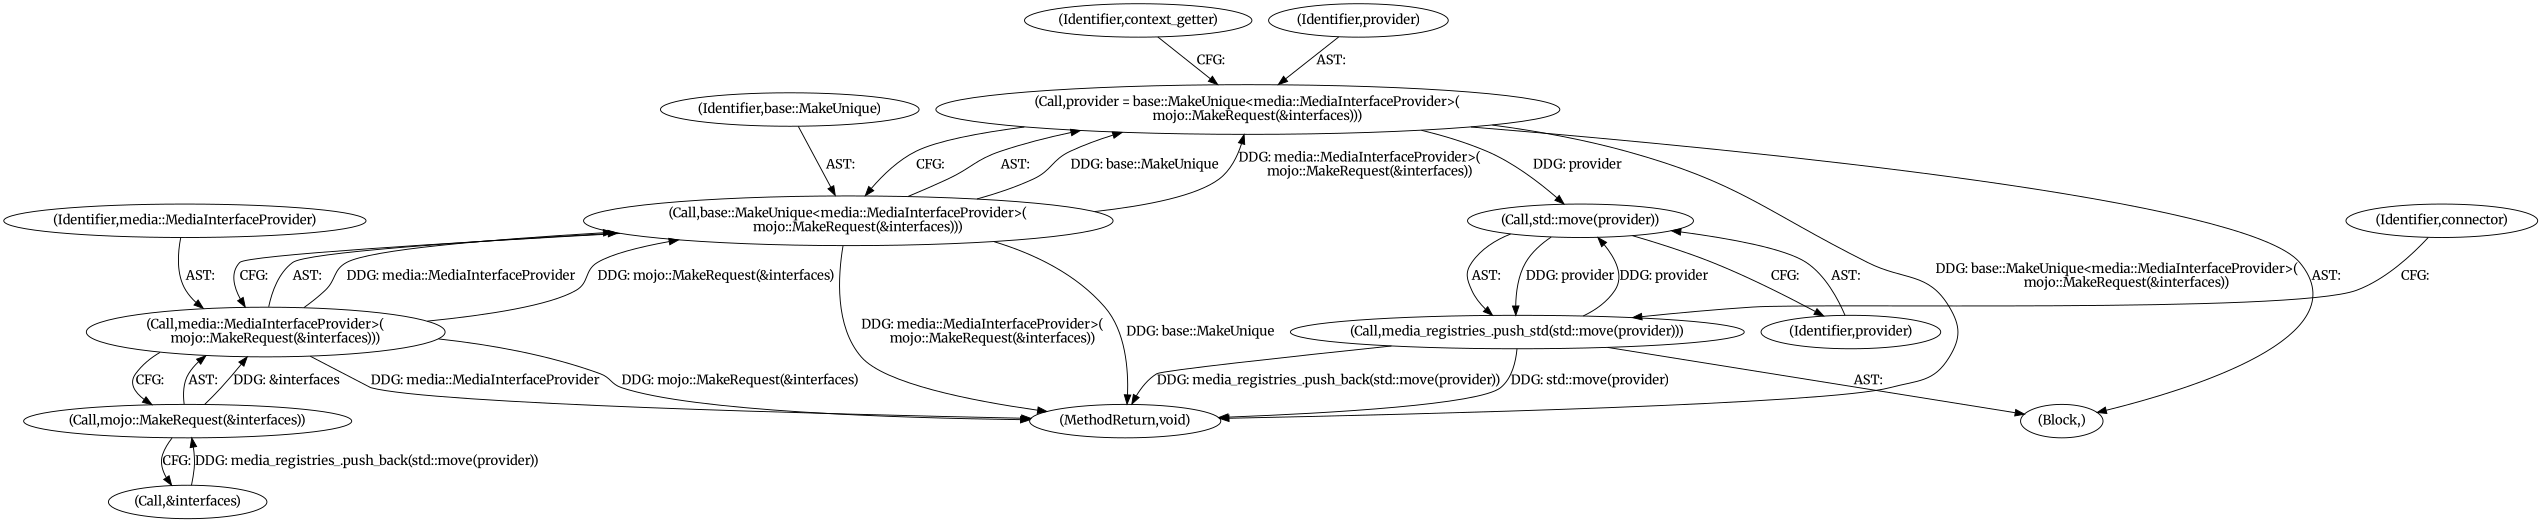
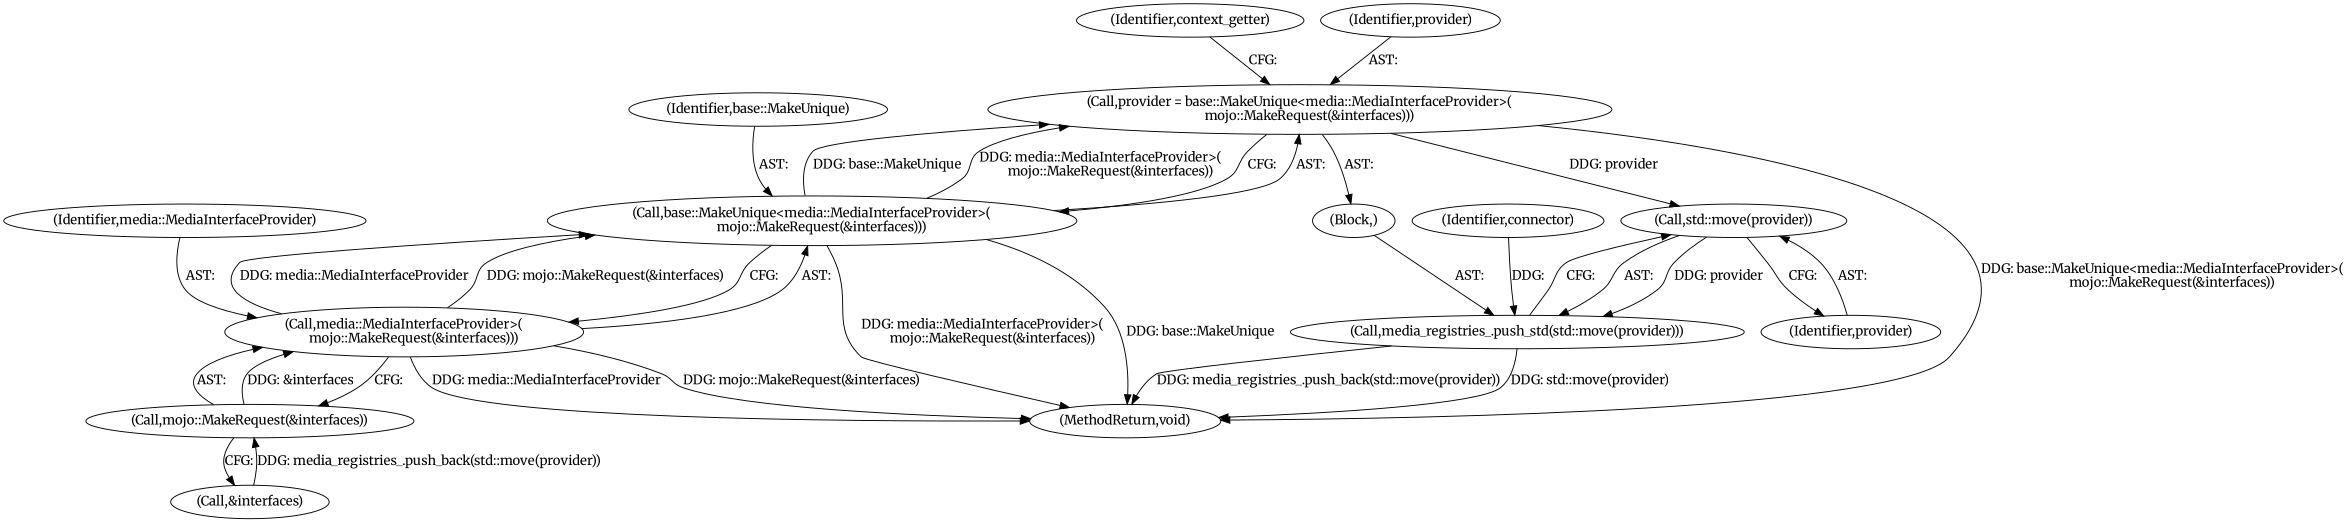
edge "(Call,media_registries_.push_std(std::move(provider)))" -> "(Call,std::move(provider))": label "DDG: provider" -> "CFG: "
edge "(Identifier,connector)" -> "(Call,media_registries_.push_std(std::move(provider)))": label "CFG: " -> "DDG: "
edge "(Call,media_registries_.push_std(std::move(provider)))" -> "(Block,)": reversed
